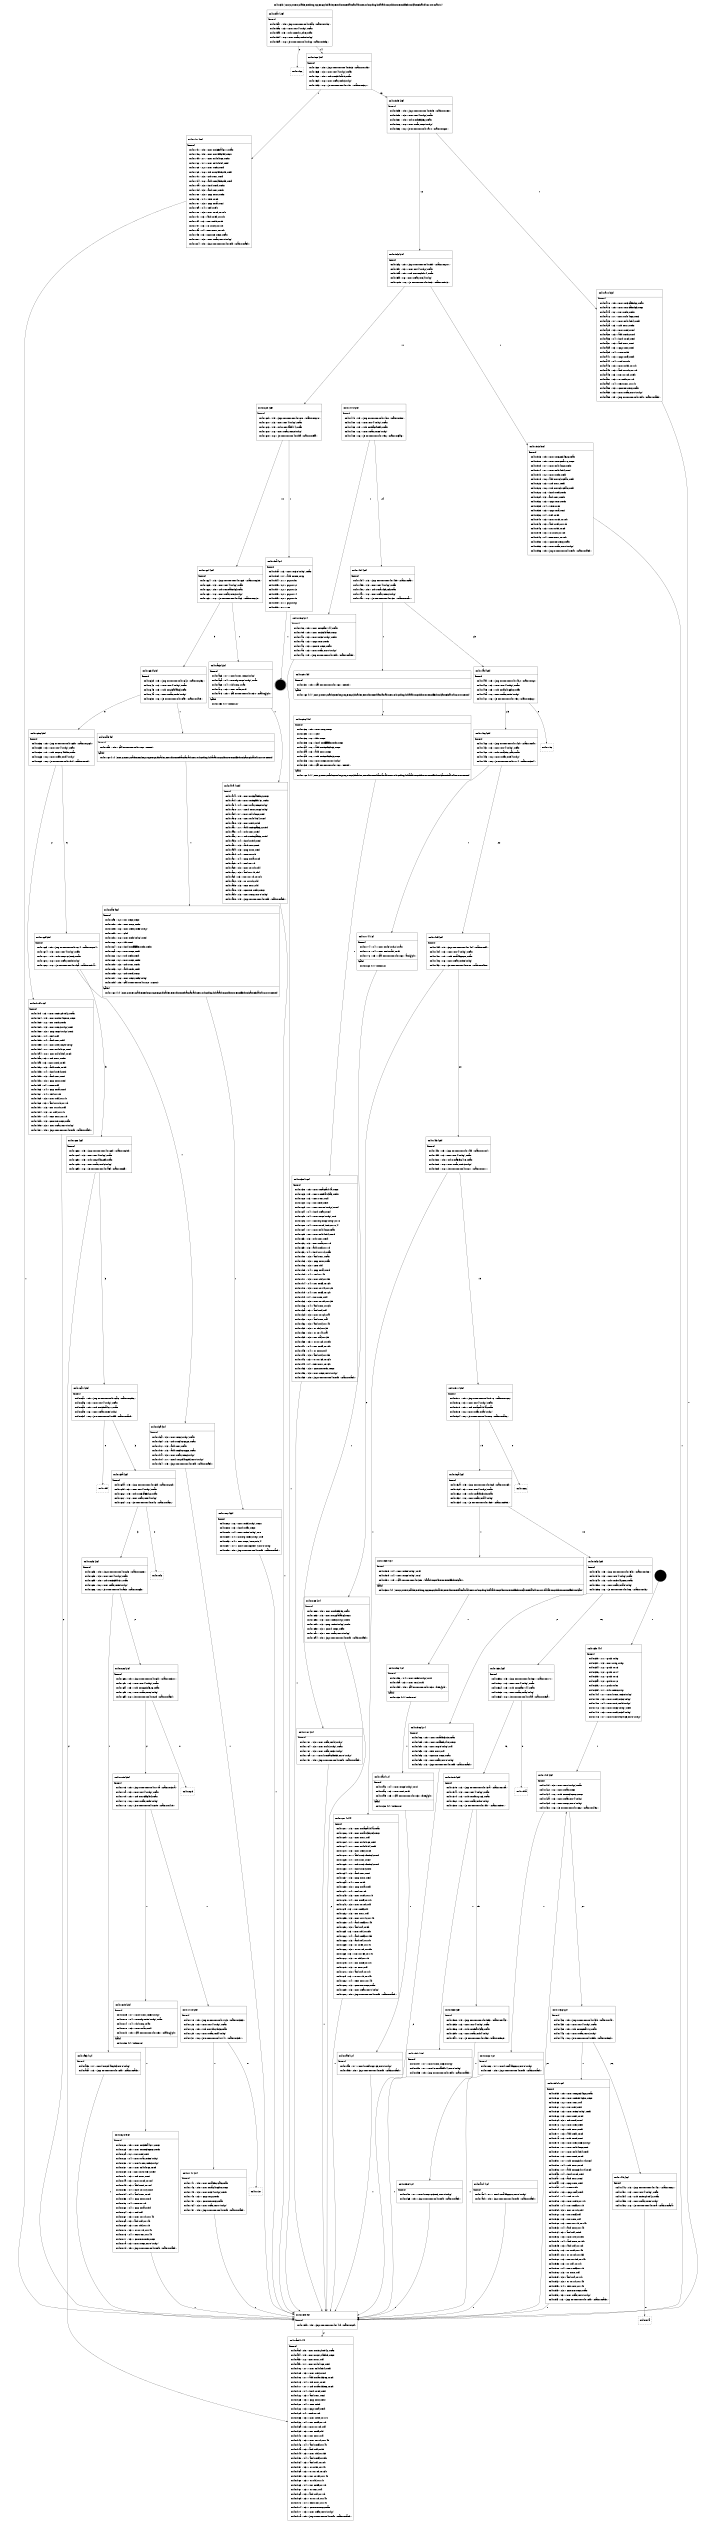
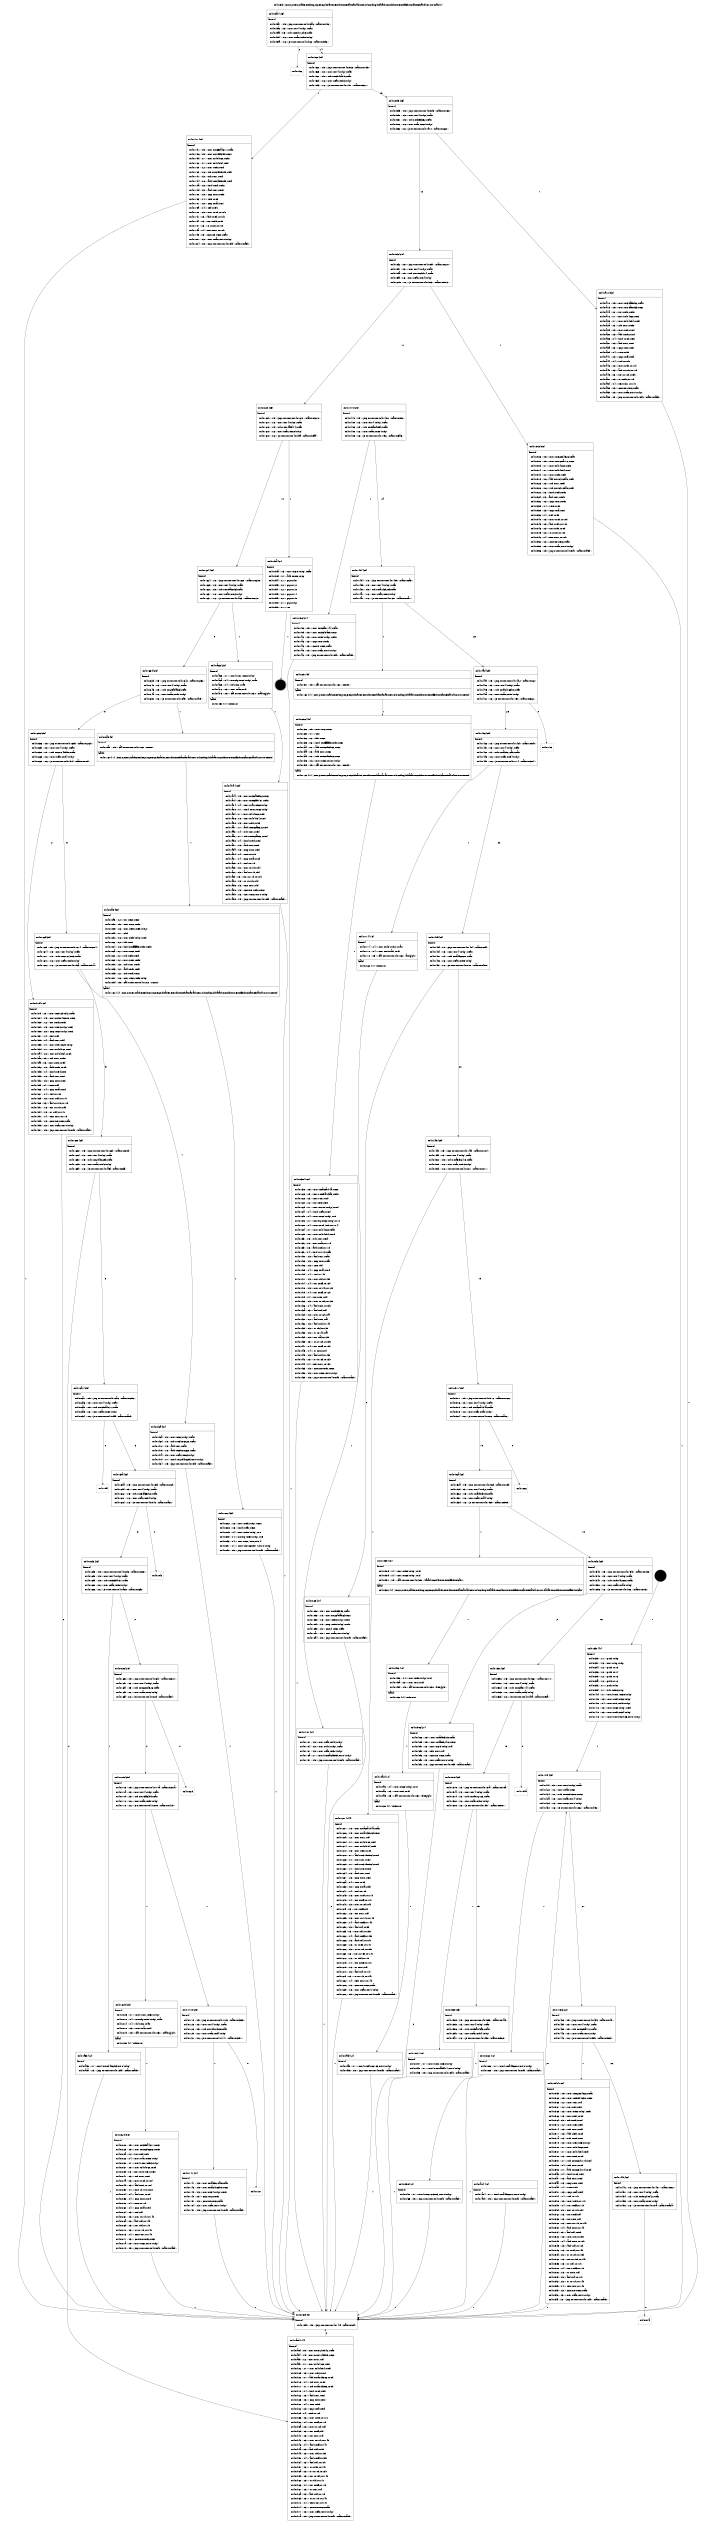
edge "0x401edb [5]" -> "0x401aef [144]": reversed
